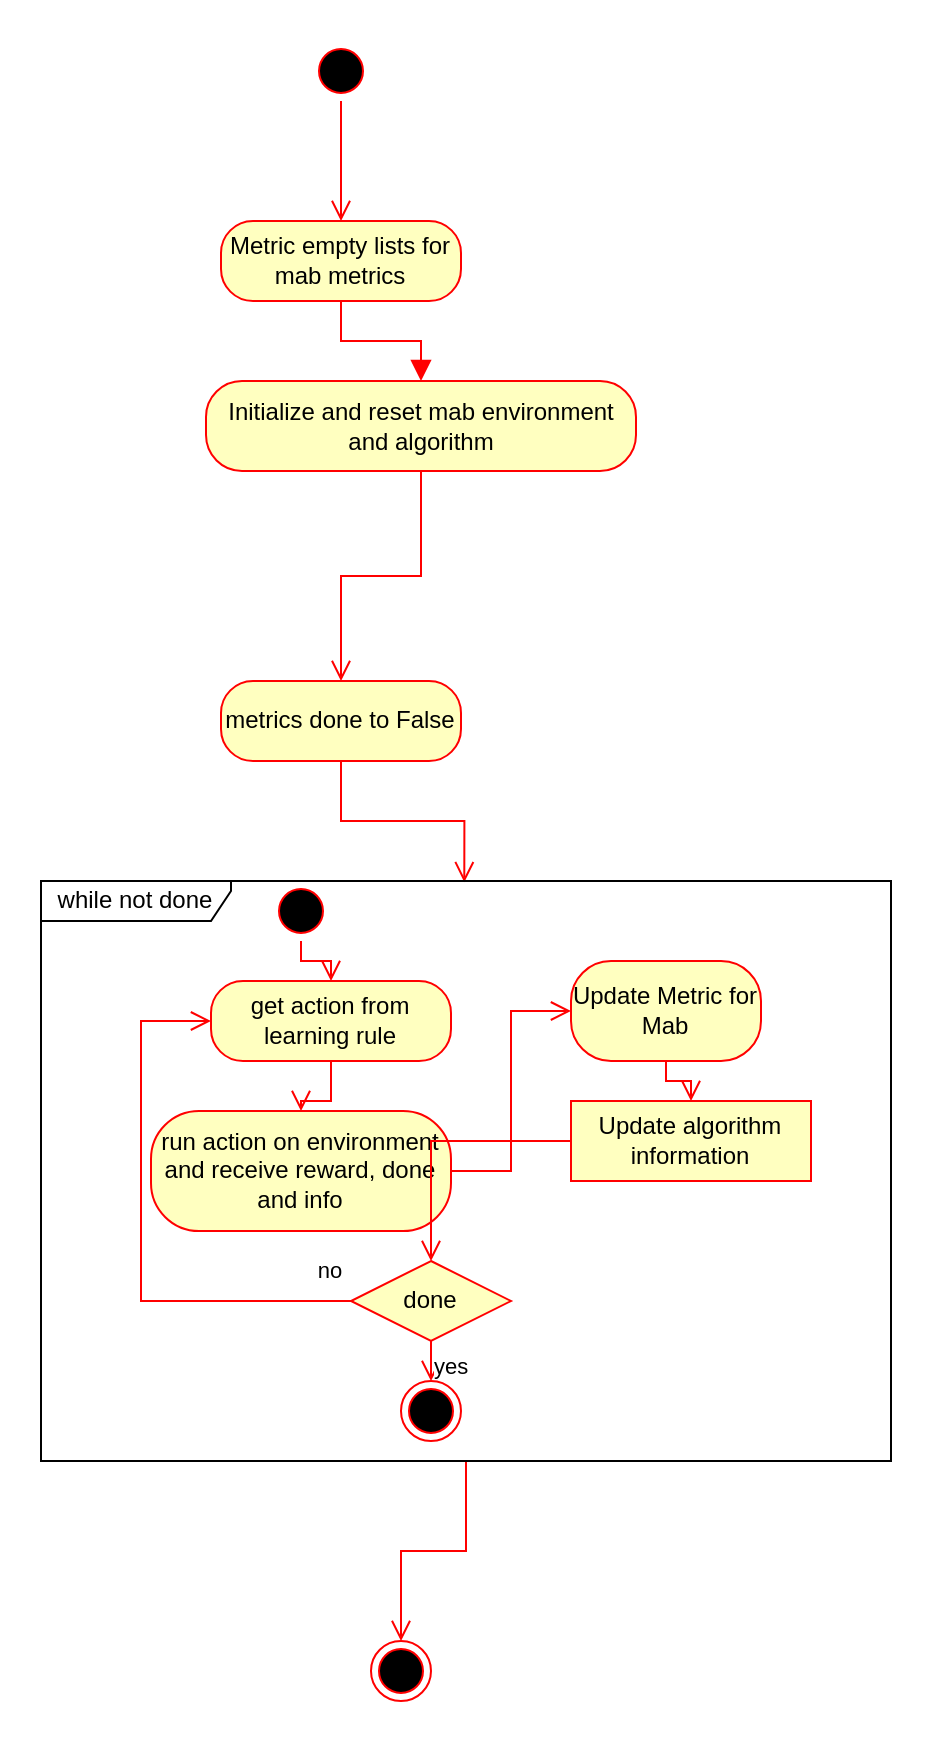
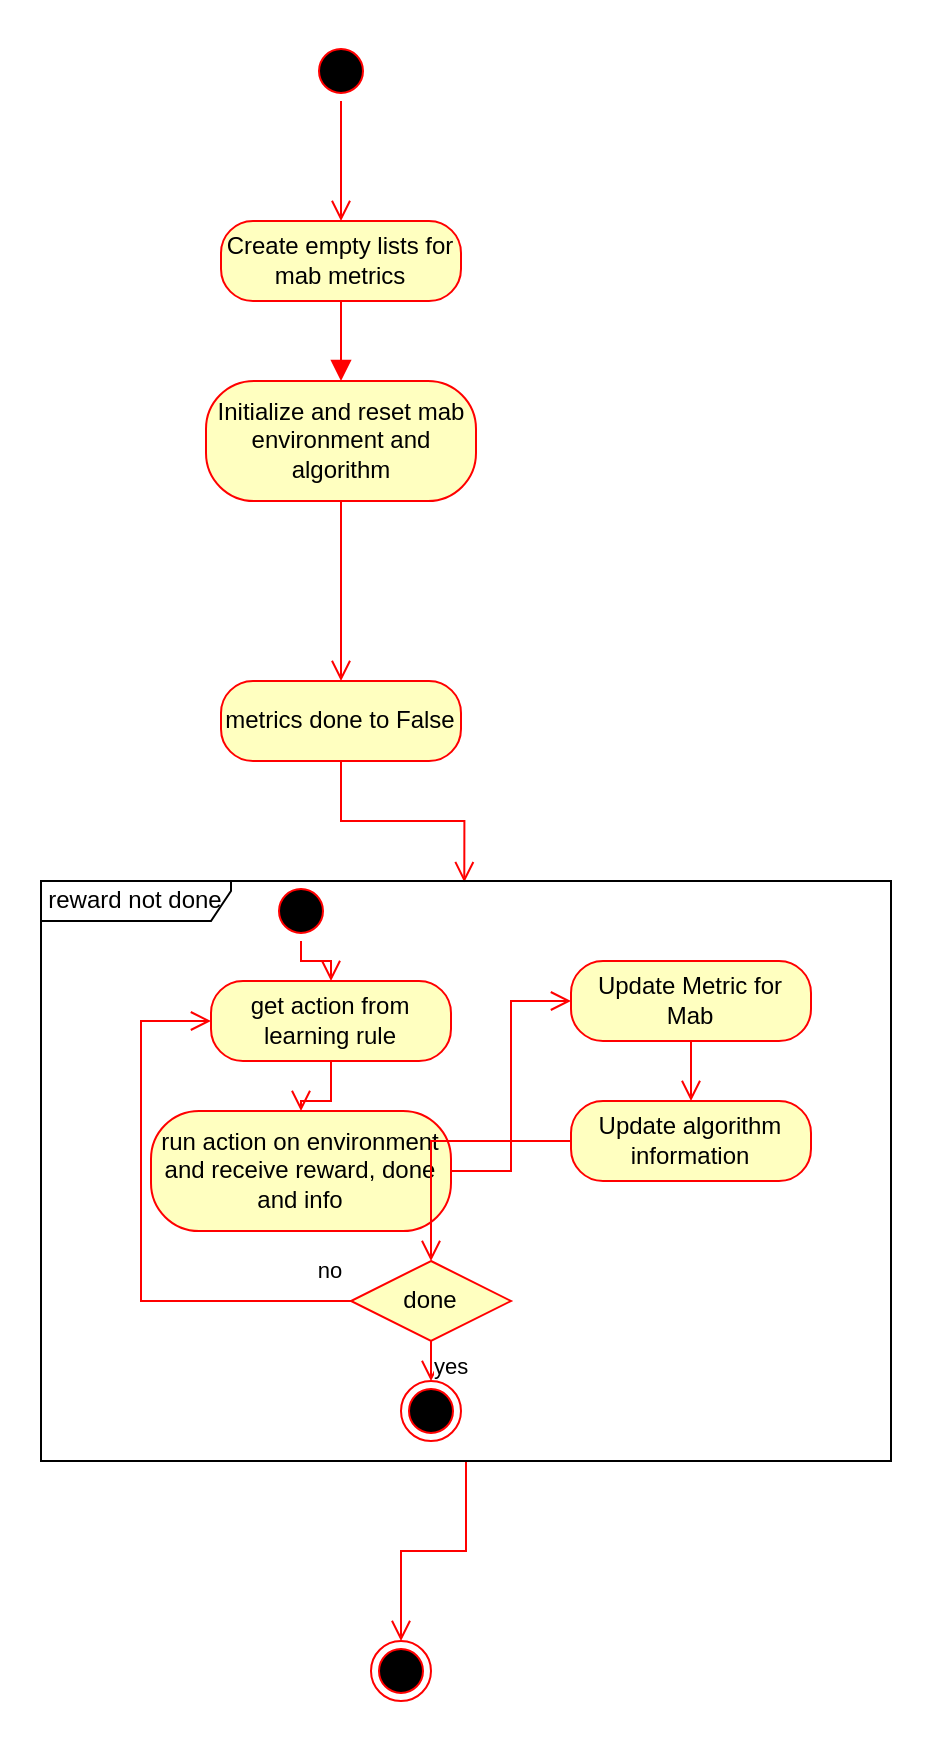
node "Metric empty lists for mab metrics": label "Metric empty lists for mab metrics" -> "Create empty lists for mab metrics"
node "Initialize and reset mab environment and algorithm": size 430x90 -> 270x120
node "while not done": label "while not done" -> "reward not done"
node "Update Metric for Mab": size 190x100 -> 240x80
node "Update algorithm information": shape rectangle -> rounded rectangle
